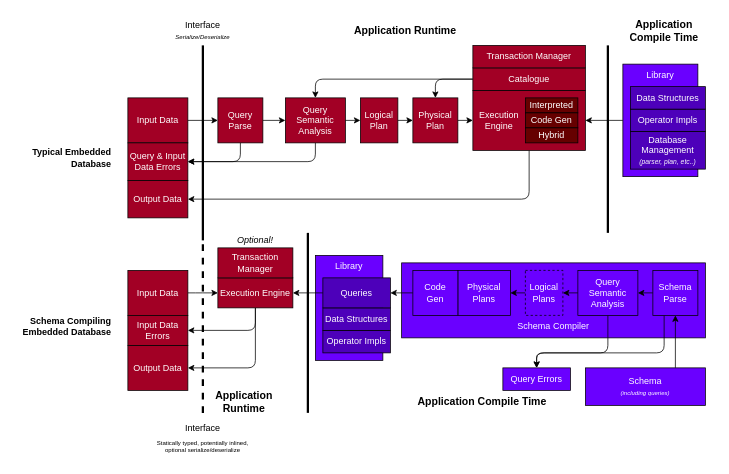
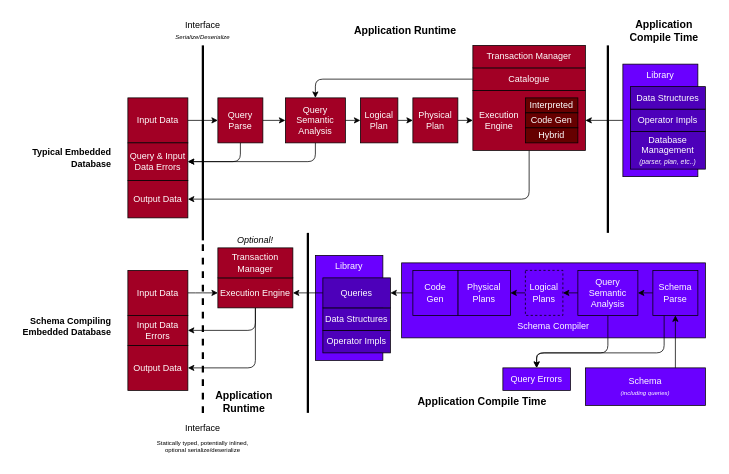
edge "Catalogue" -> "Physical Plan": removed
